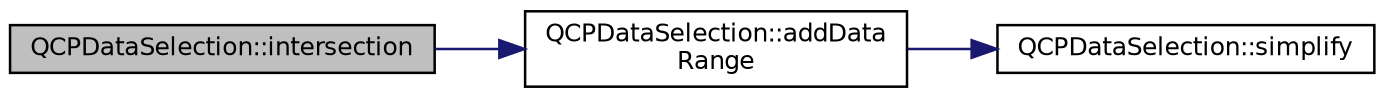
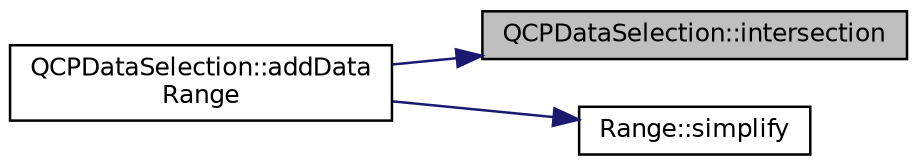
edge "QCPDataSelection::intersection" -> "QCPDataSelection::addData Range": reversed
node "QCPDataSelection::simplify": label "QCPDataSelection::simplify" -> "Range::simplify"
